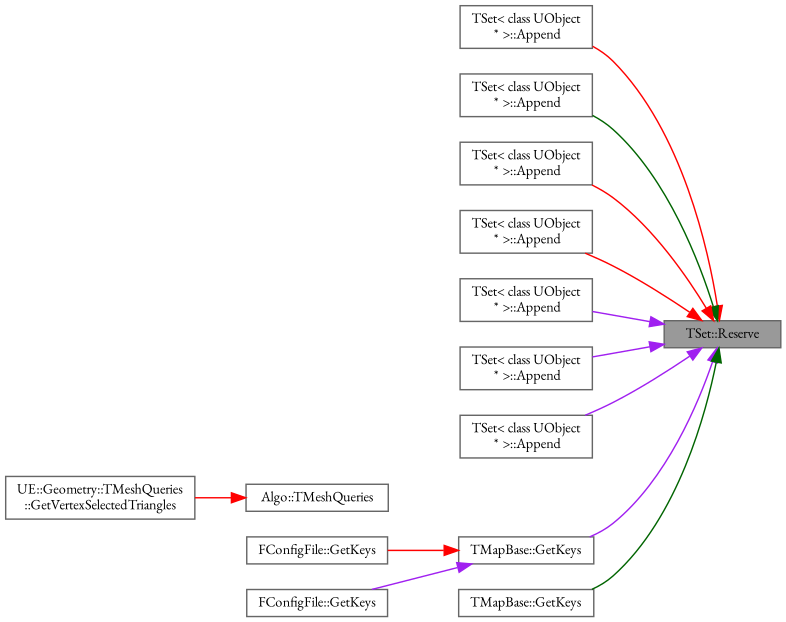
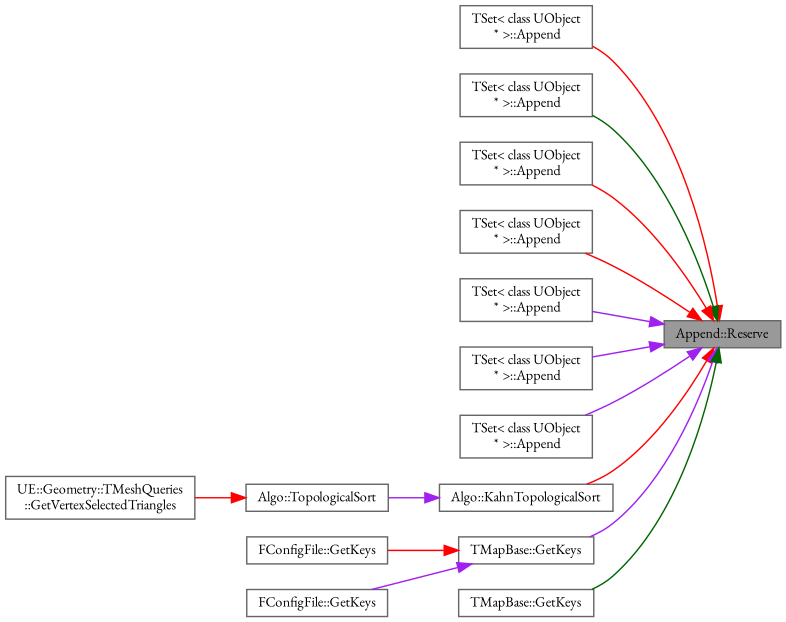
node "TSet::Reserve": label "TSet::Reserve" -> "Append::Reserve"
node "Algo::TMeshQueries": label "Algo::TMeshQueries" -> "Algo::TopologicalSort"
node "Algo::KahnTopologicalSort": added
